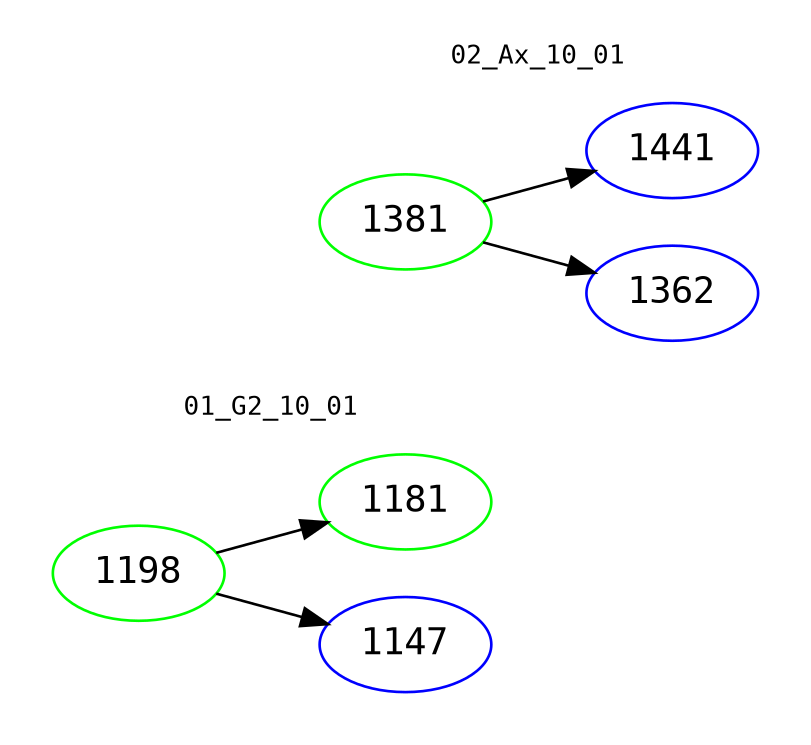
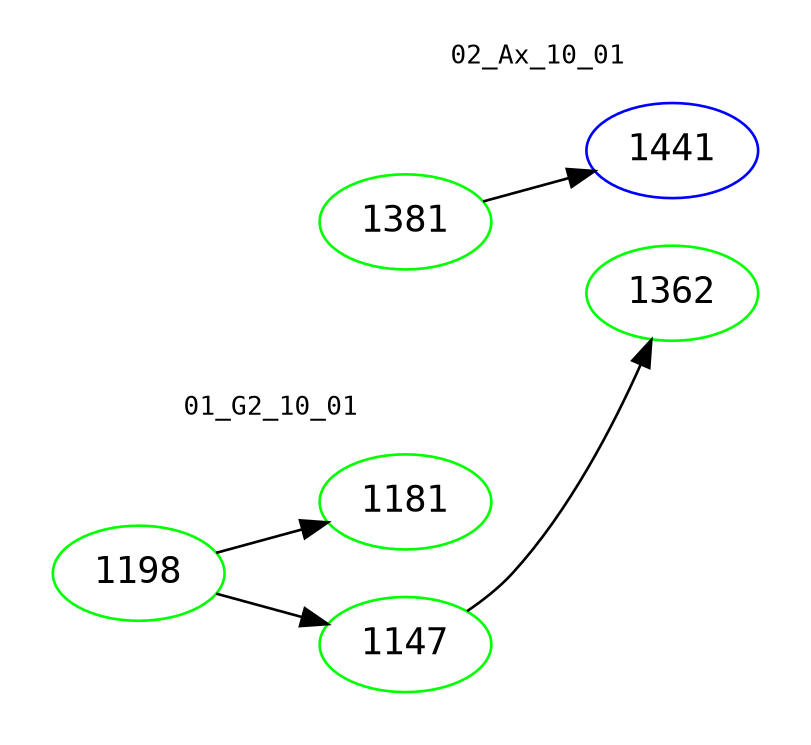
edge "1381" -> "1362": now "1147" -> "1362"
node "1362": color blue -> green
node "1147": color blue -> green
